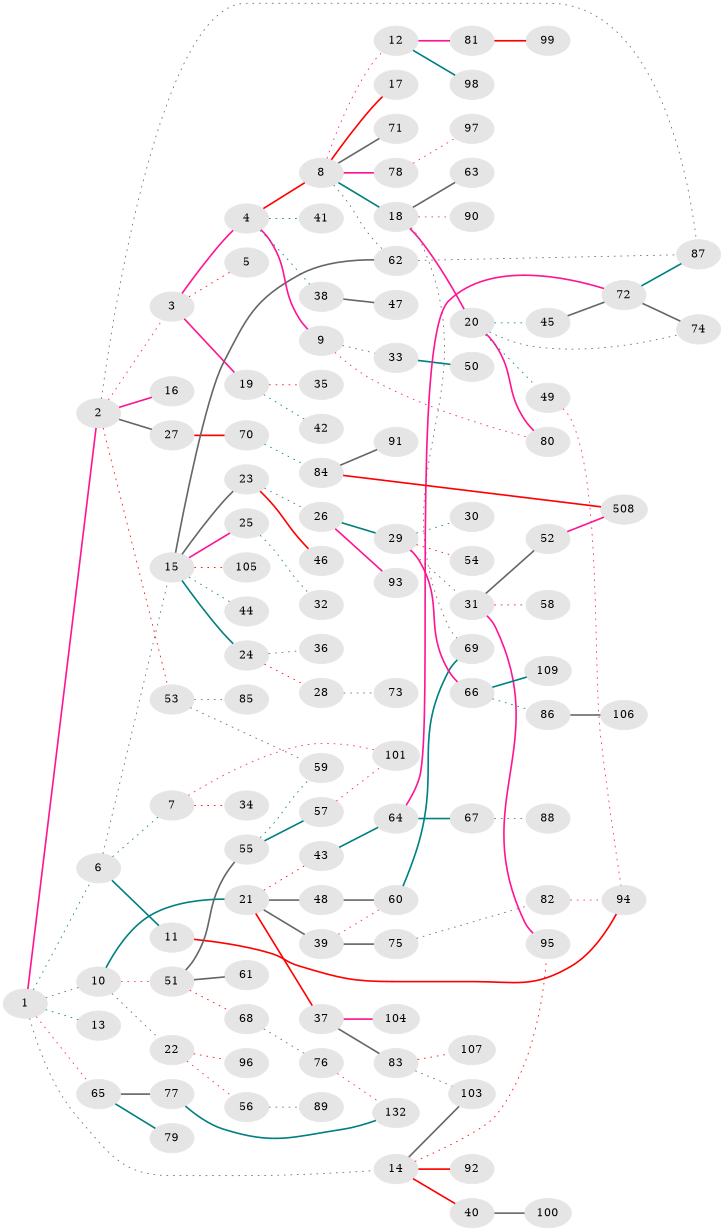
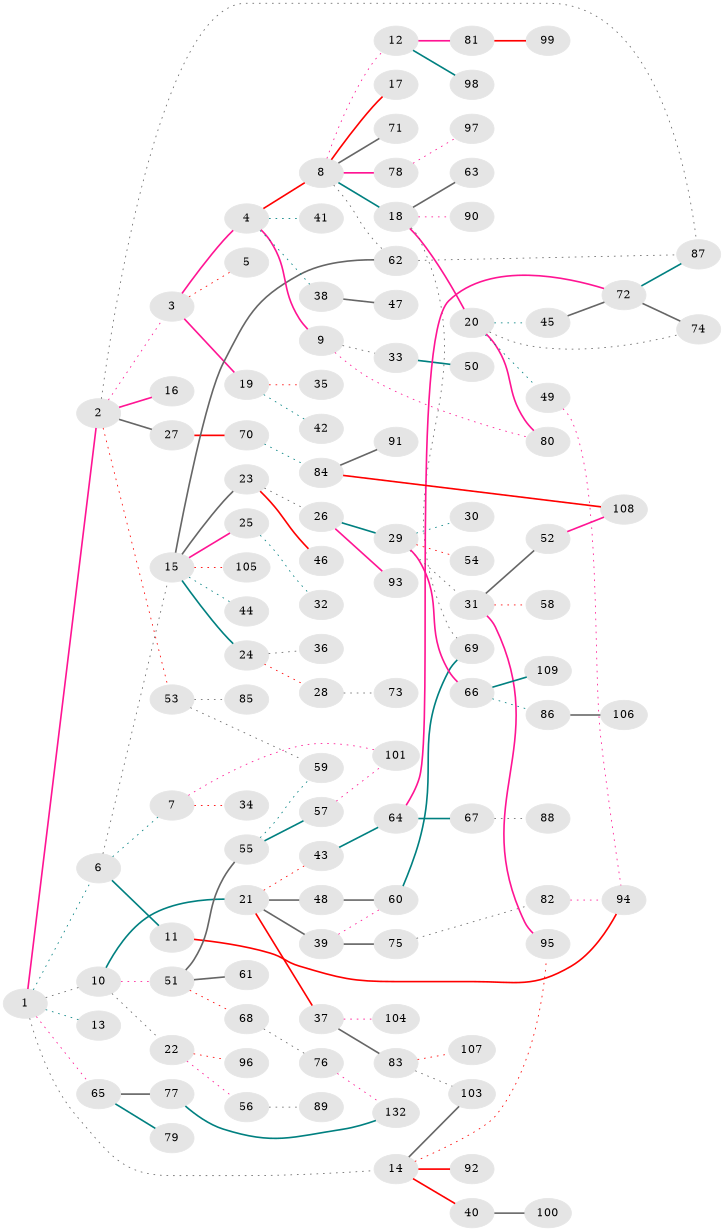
node "508": label "508" -> "108"
edge "37" -- "104": style bold -> dotted
